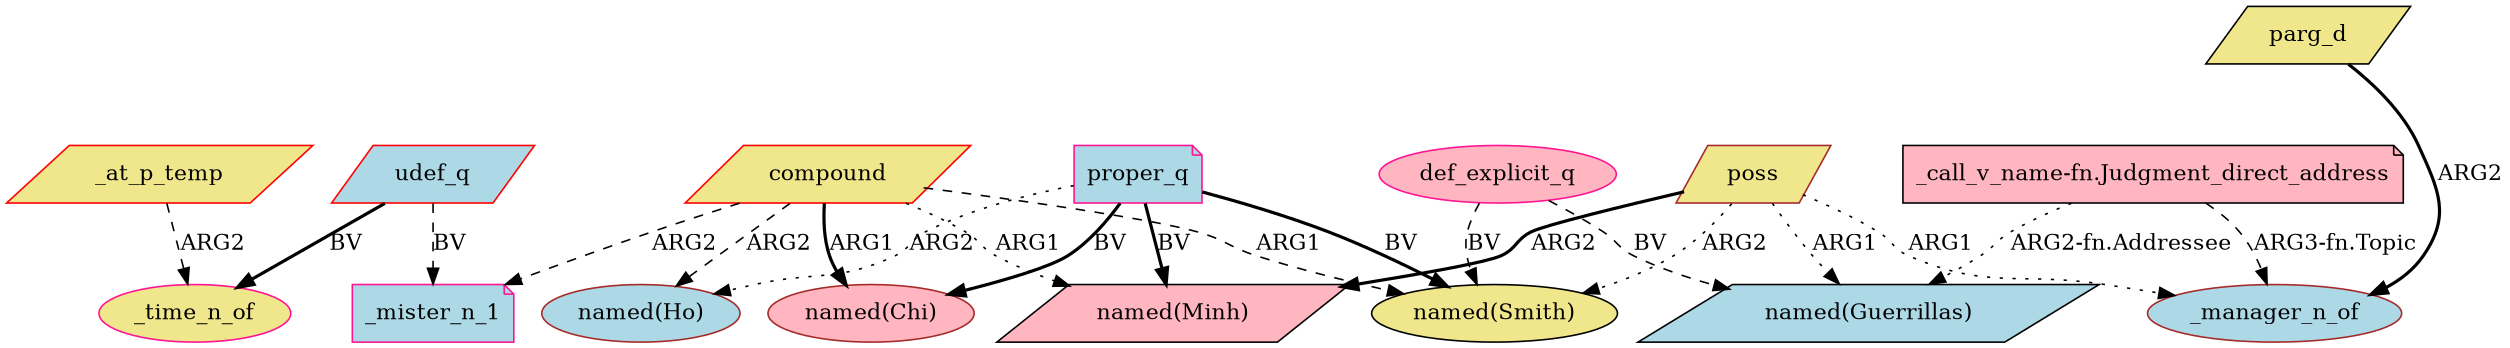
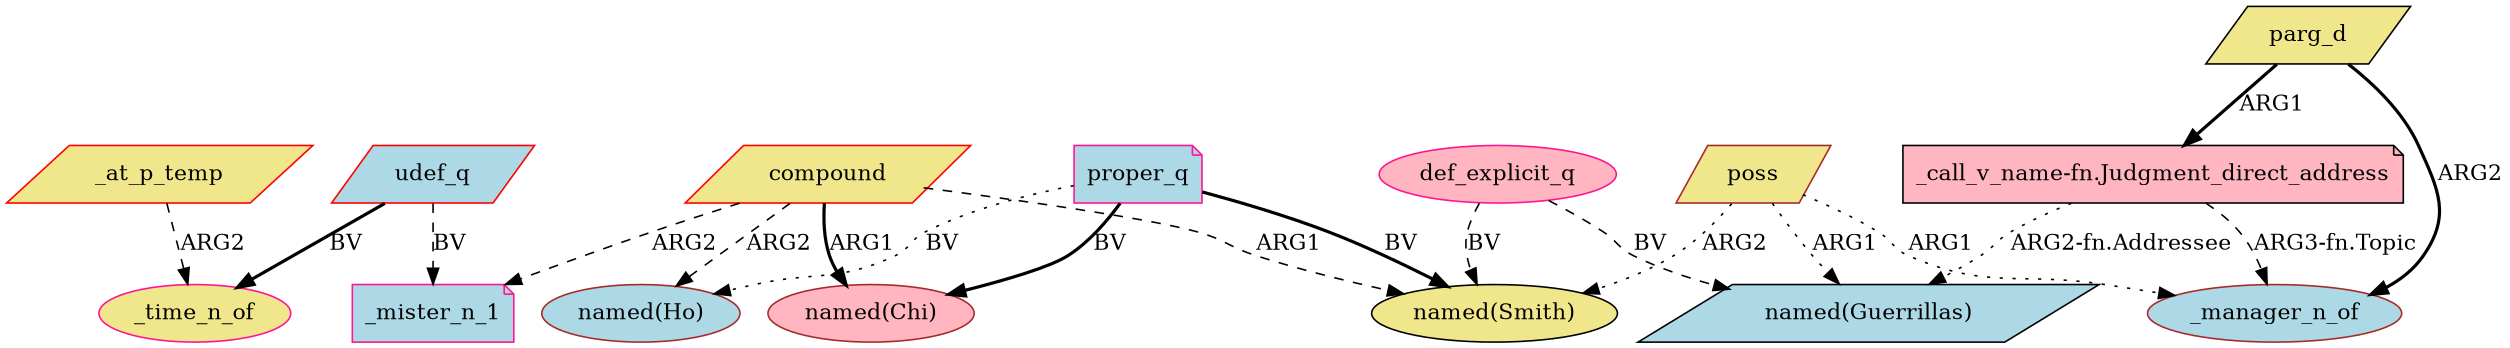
edge "parg_d" -> "_call_v_name-fn.Judgment_direct_address": added, label "ARG1"
edge "proper_q" -> "named(Ho)": label "ARG2" -> "BV"
node "named(Minh)": removed
